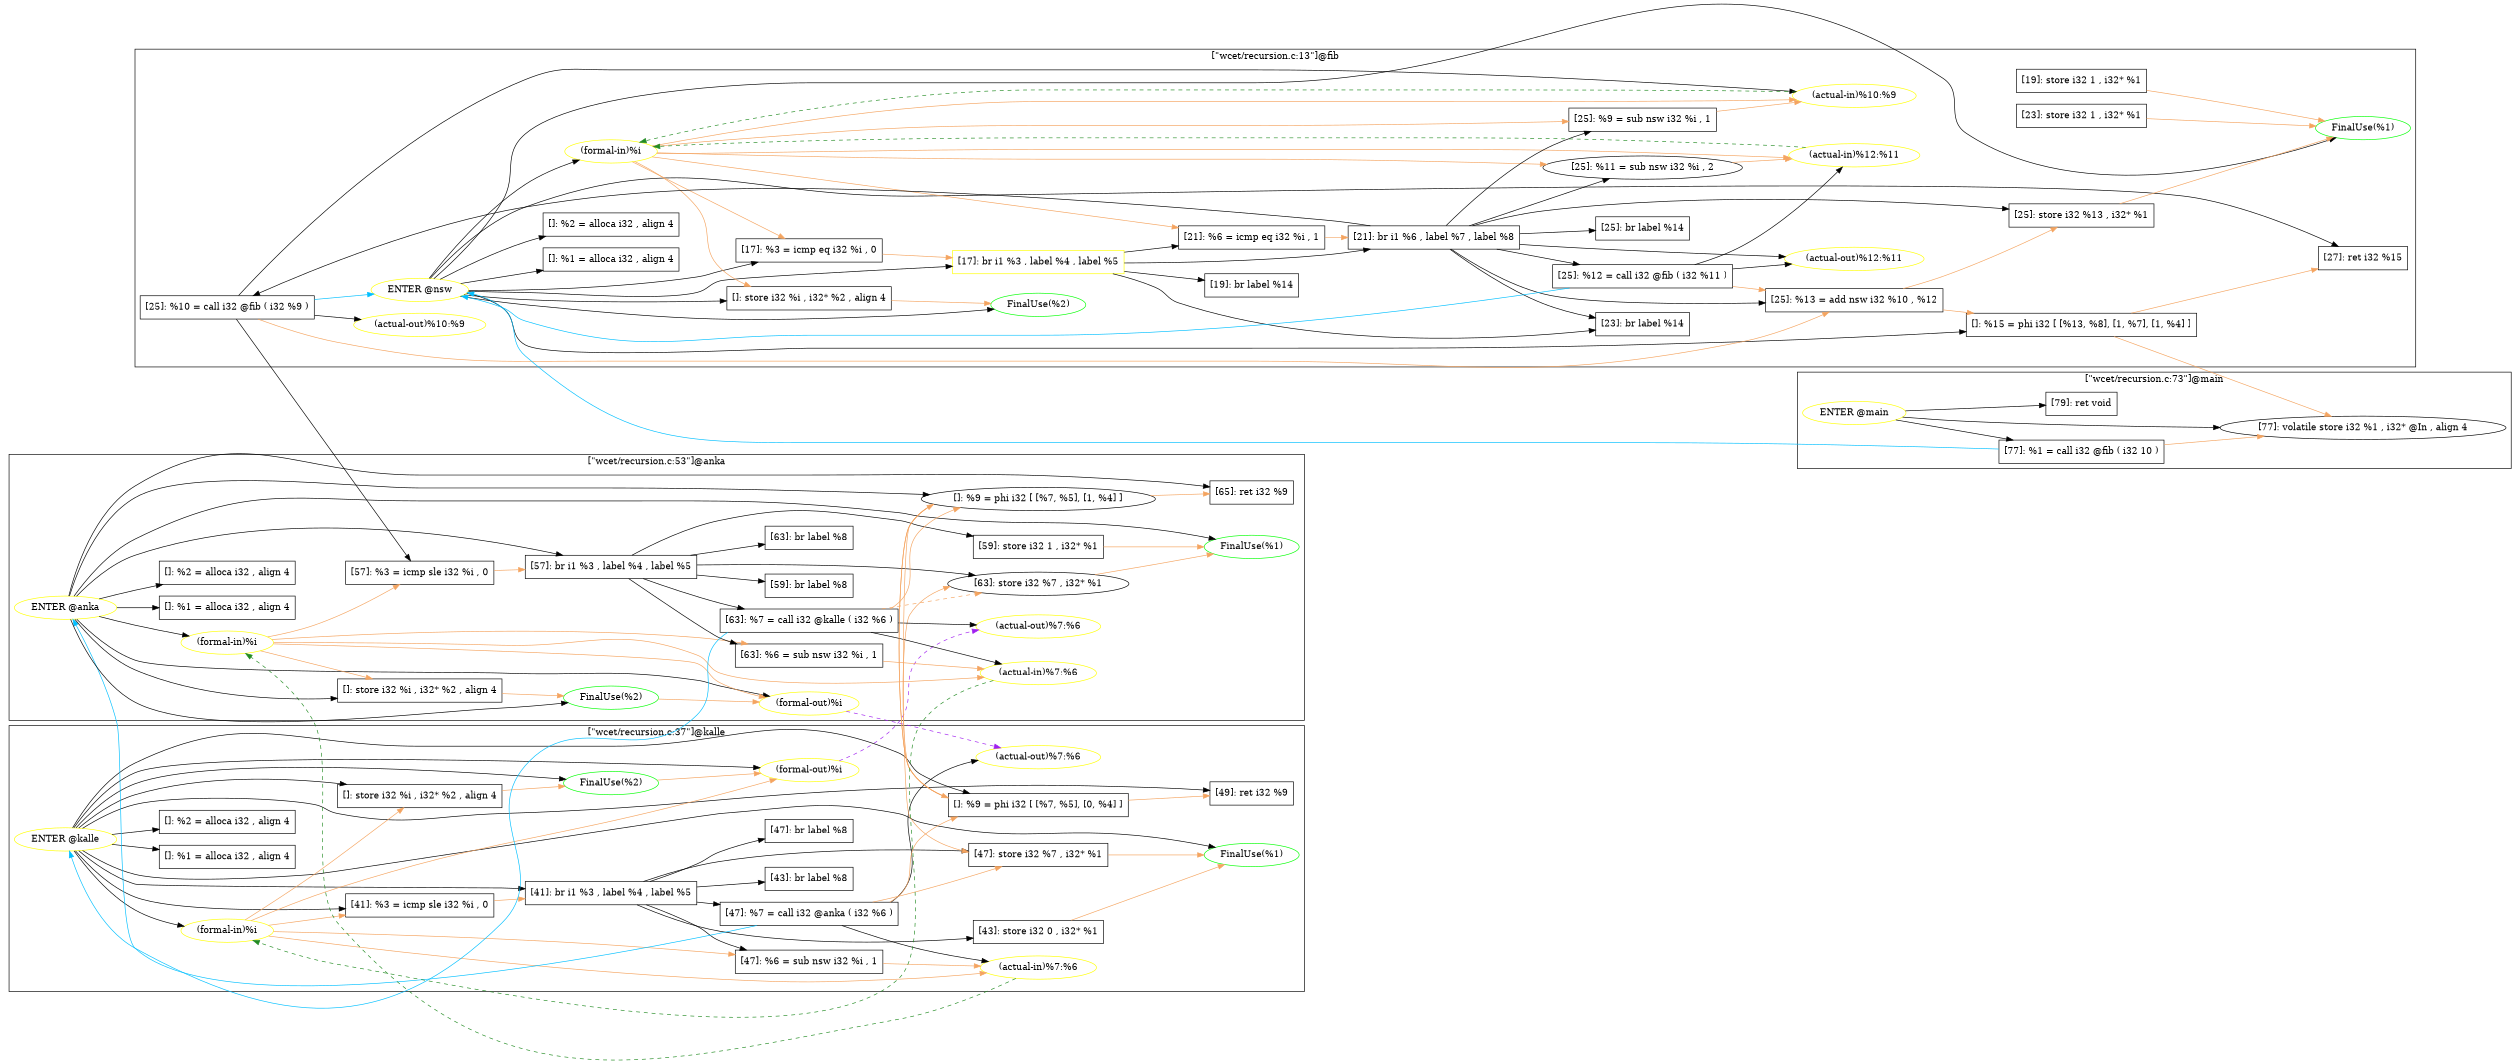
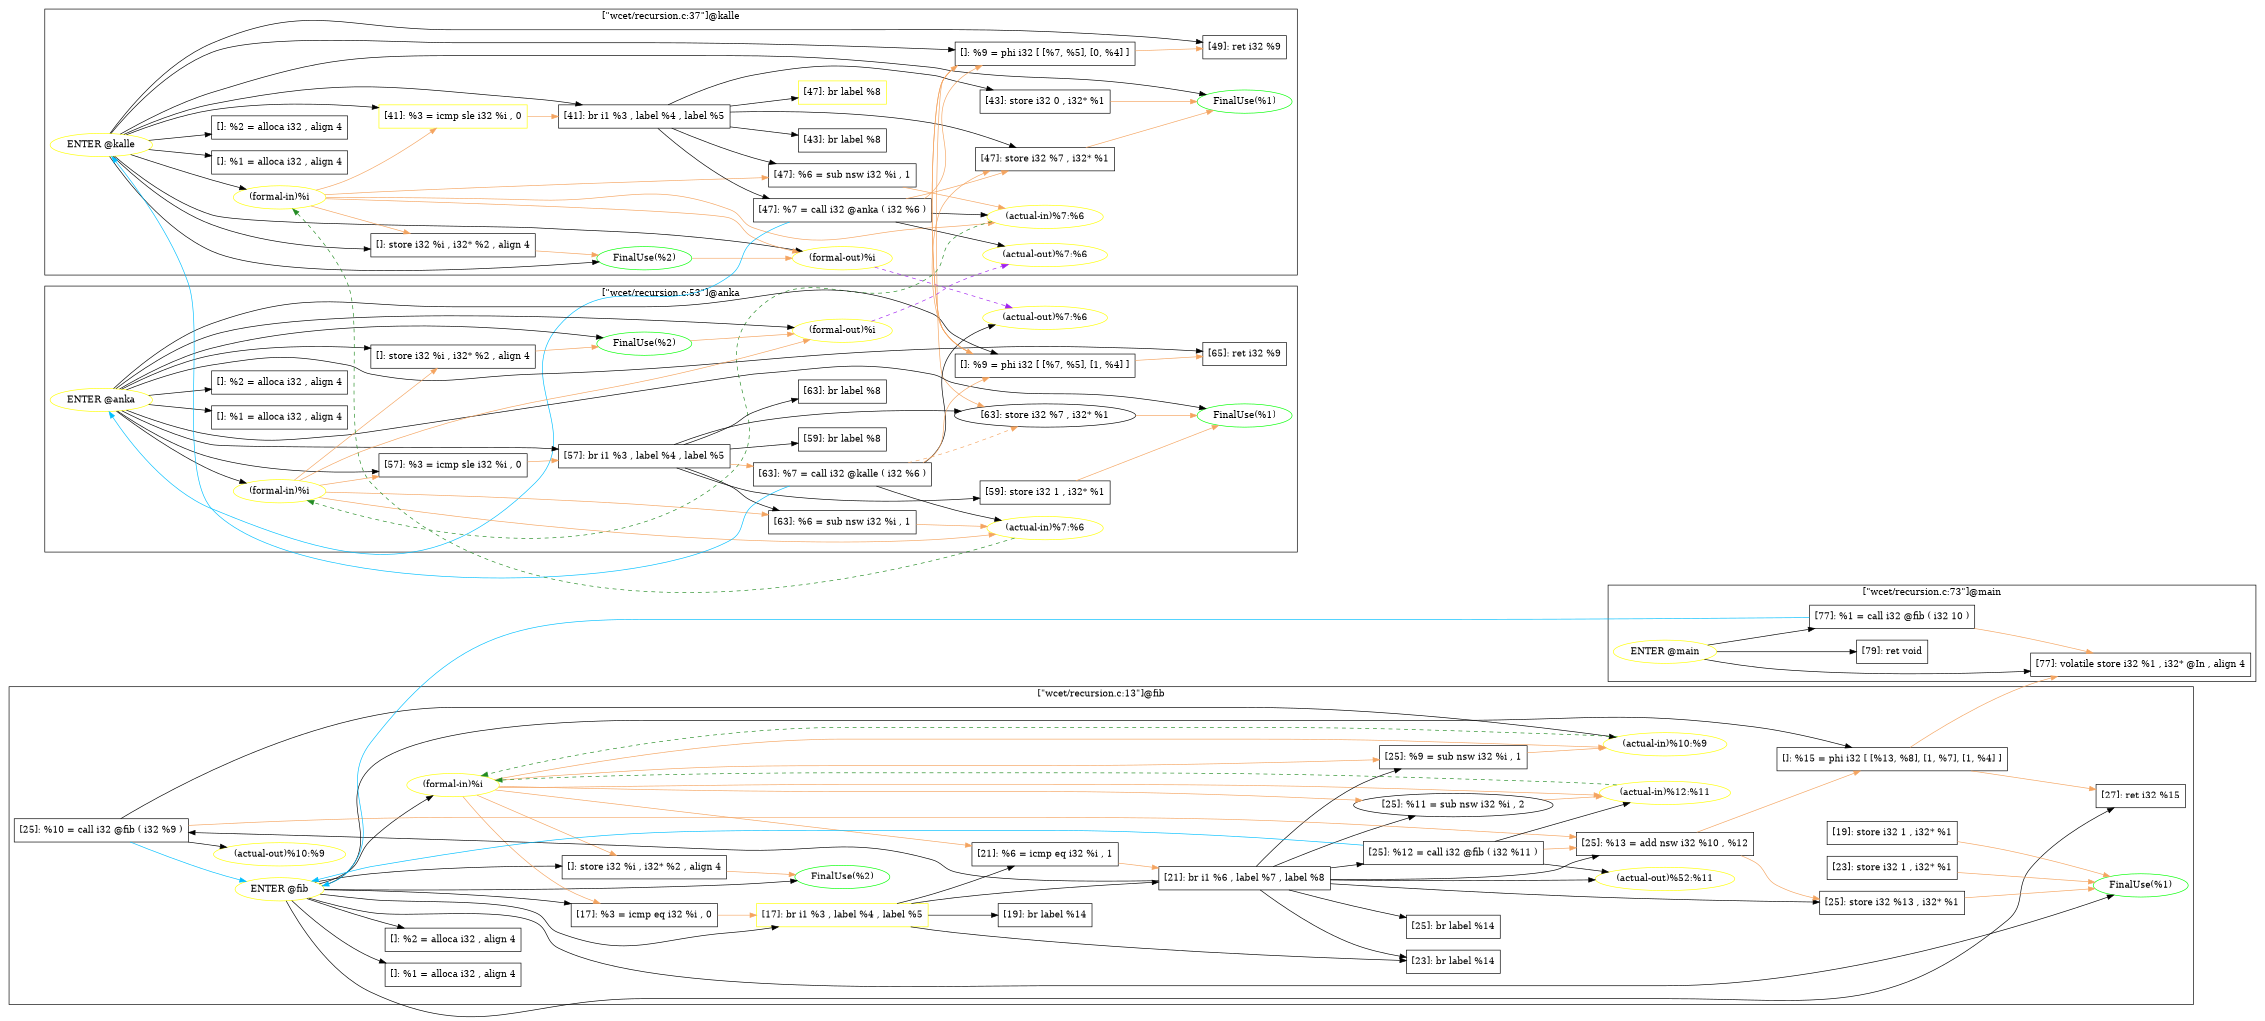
node "(actual-out)%12:%11": label "(actual-out)%12:%11" -> "(actual-out)%52:%11"
node "ENTER @nsw": label "ENTER @nsw" -> "ENTER @fib"
node "[77]: volatile store i32 %1 , i32* @In , align 4": shape ellipse -> box
edge "[25]: %10 = call i32 @fib ( i32 %9 )" -> "[57]: %3 = icmp sle i32 %i , 0": now "ENTER @anka" -> "[57]: %3 = icmp sle i32 %i , 0"
node "[]: %9 = phi i32 [ [%7, %5], [1, %4] ]": shape ellipse -> box
edge "[57]: br i1 %3 , label %4 , label %5" -> "[63]: %7 = call i32 @kalle ( i32 %6 )": color black -> sandybrown
node "[47]: br label %8": color black -> yellow
node "[41]: %3 = icmp sle i32 %i , 0": color black -> yellow
